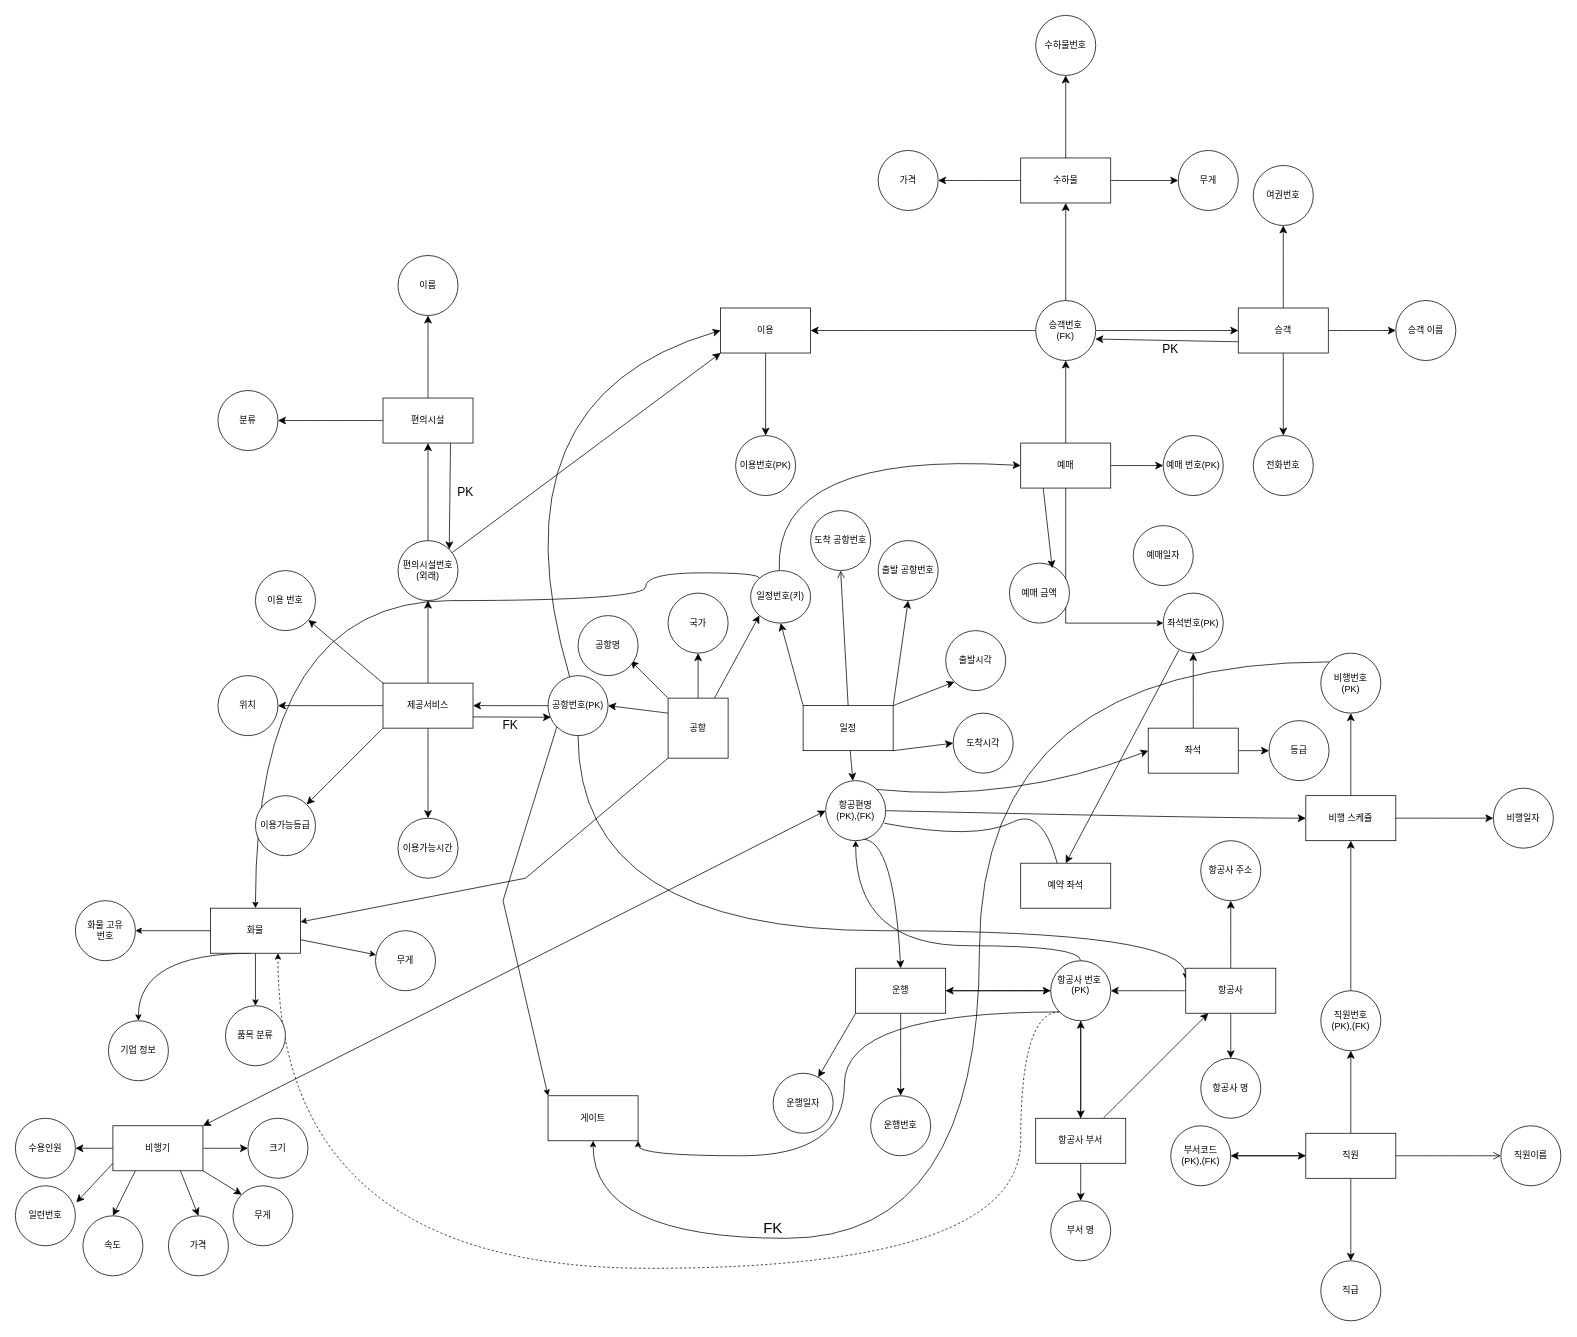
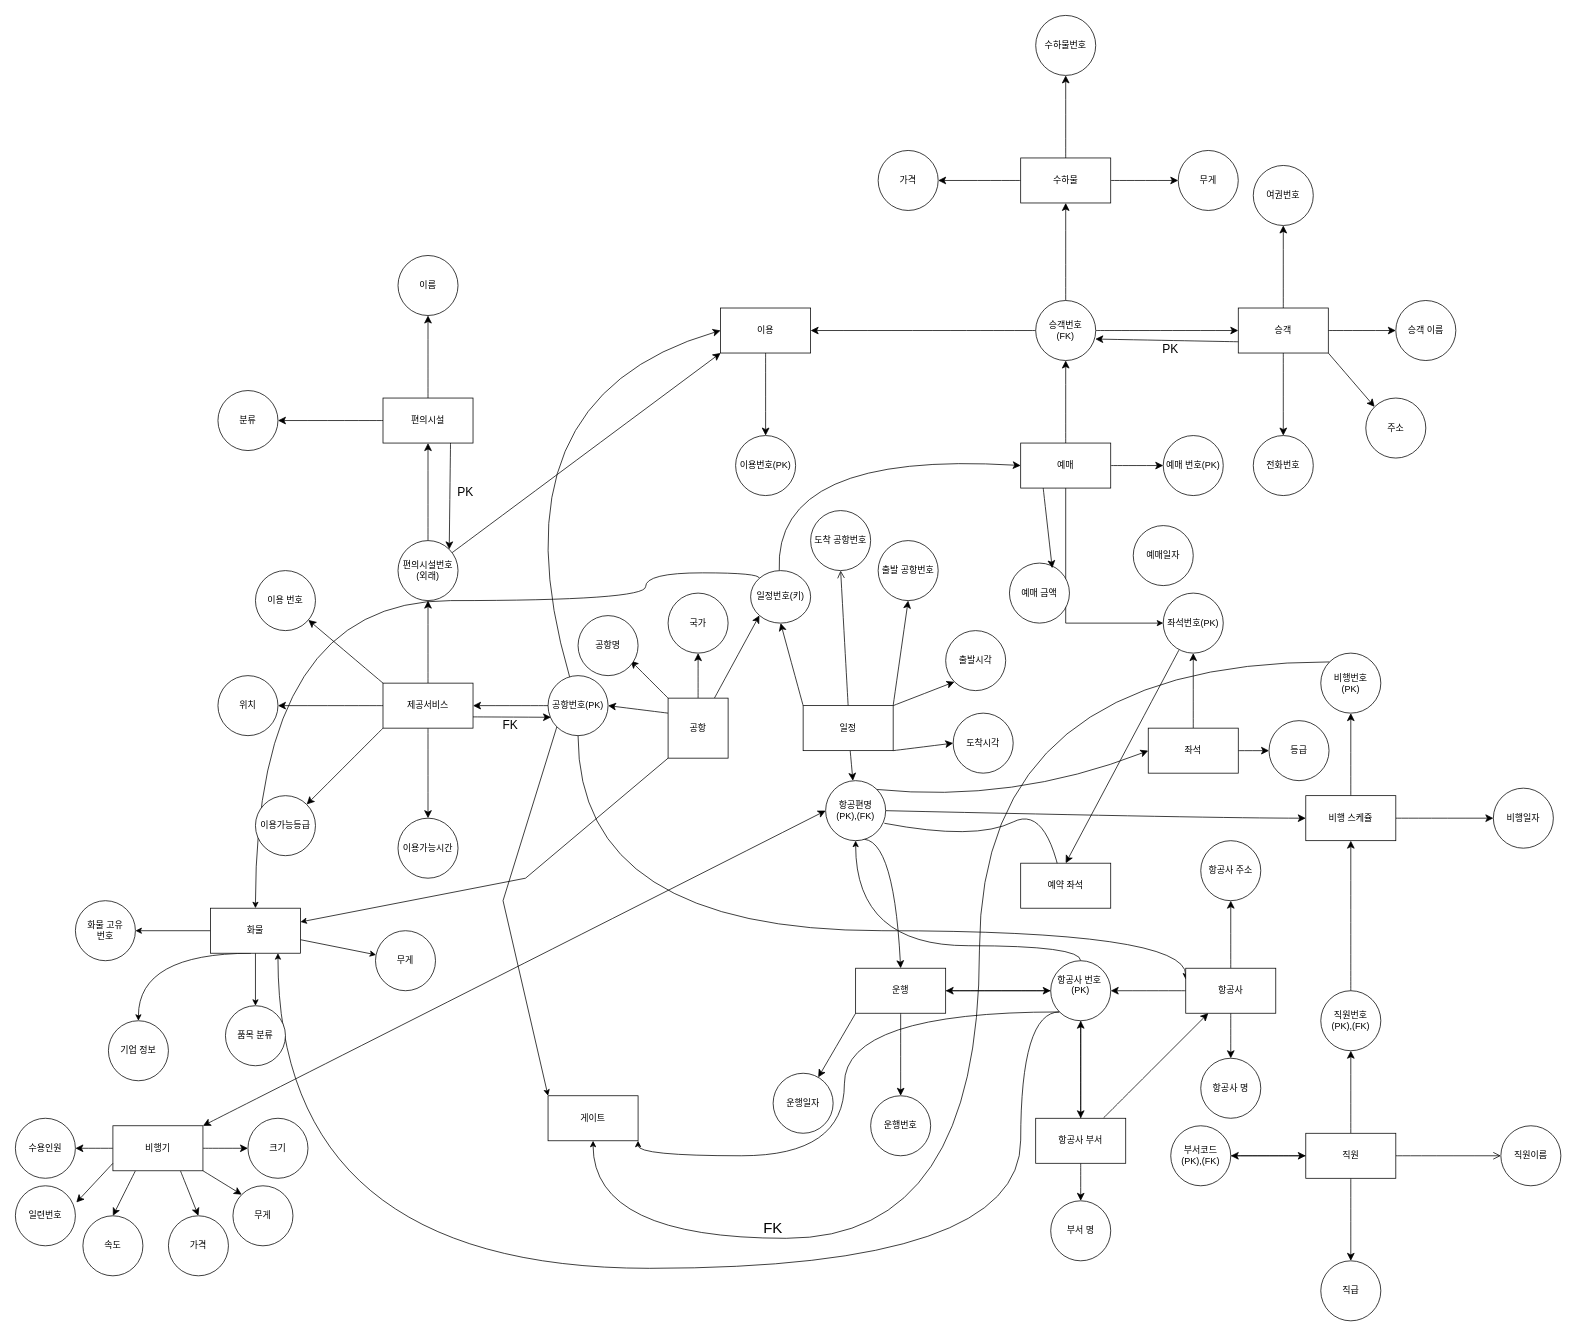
edge "승객" -> "주소": added
node "주소": added
edge "항공사 번호 (PK)" -> "화물": style dashed -> solid
